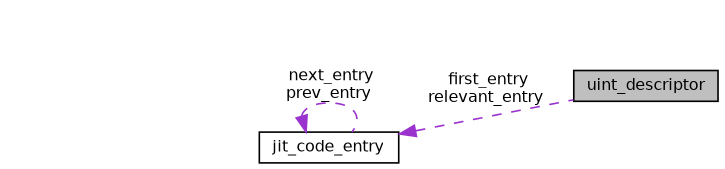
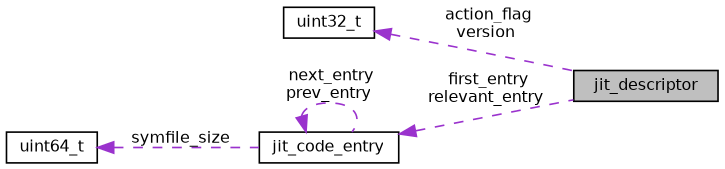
node "uint32_t": added
node "uint_descriptor": label "uint_descriptor" -> "jit_descriptor"
node "uint64_t": added
